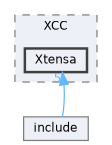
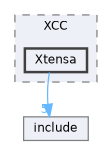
edge "include" -> "Xtensa": reversed
